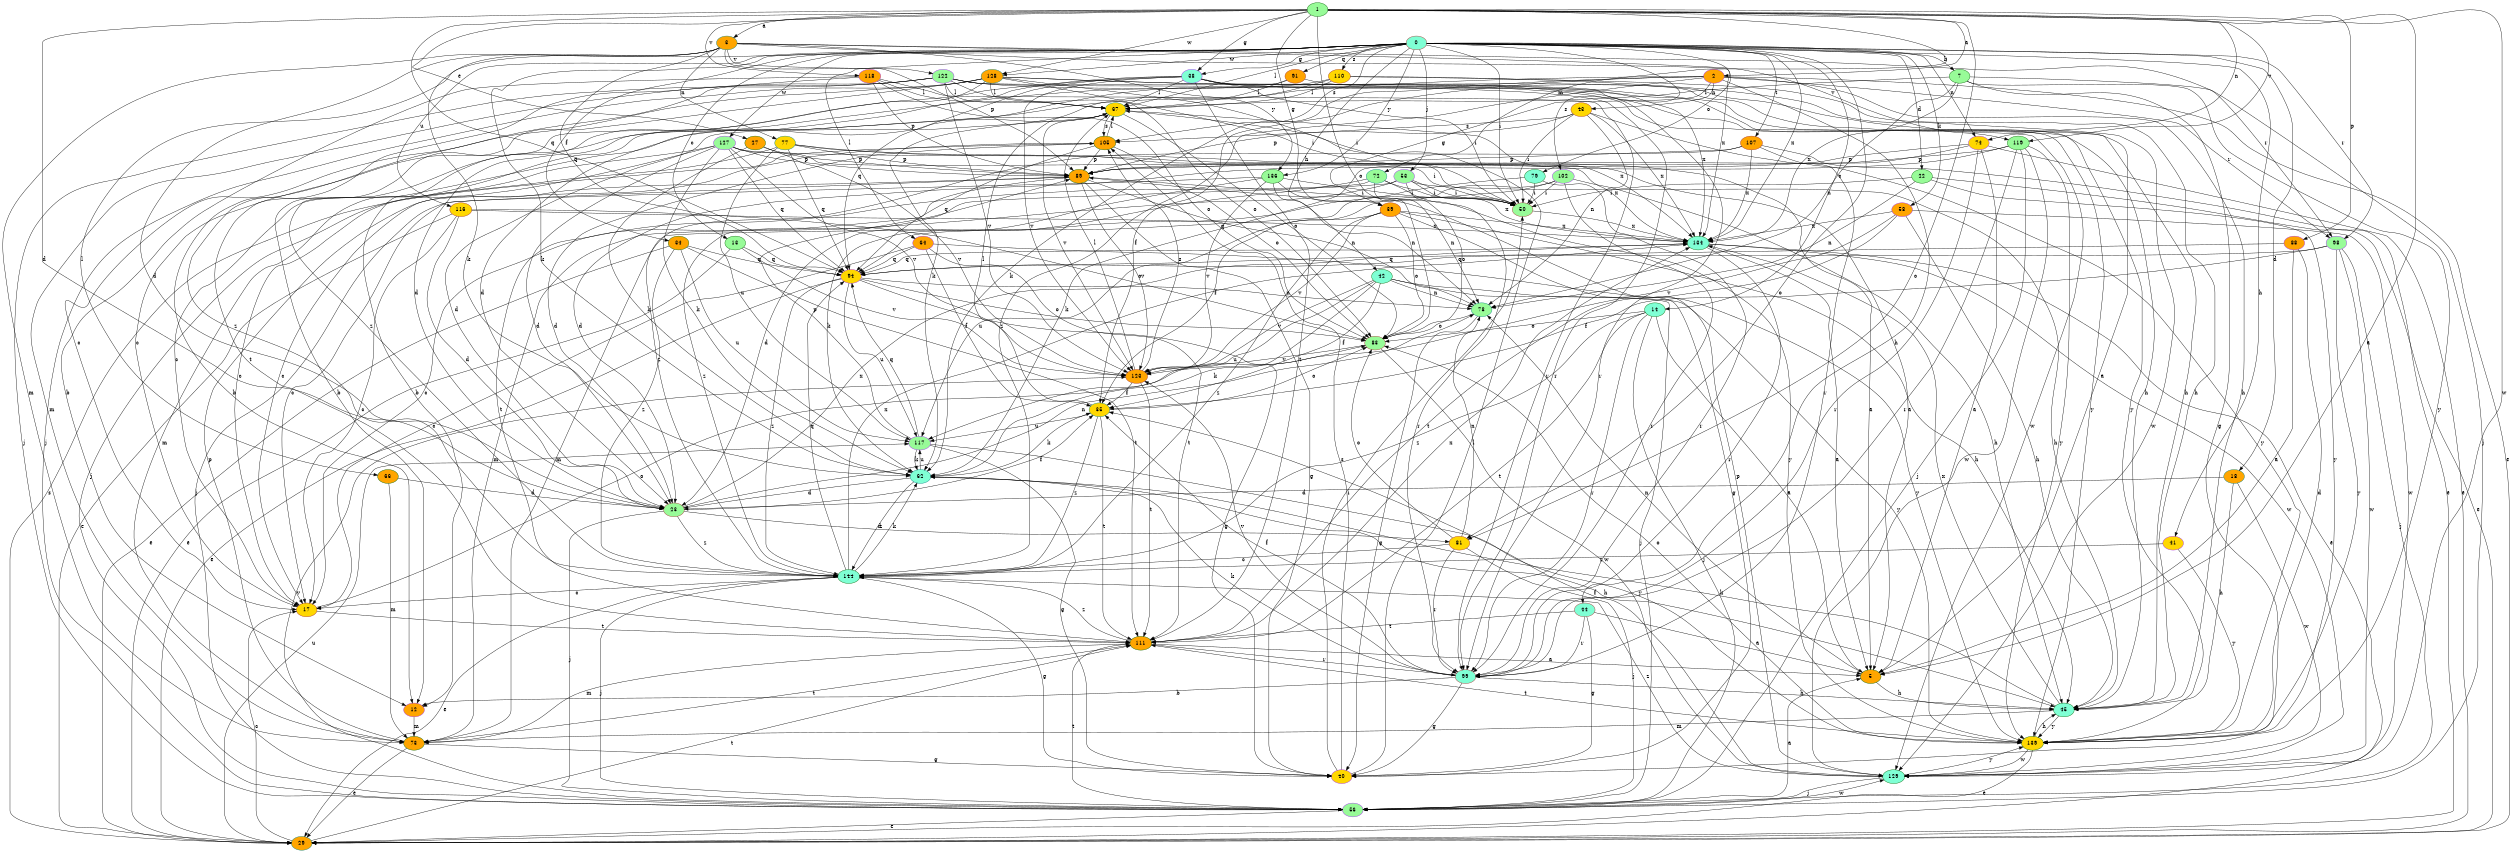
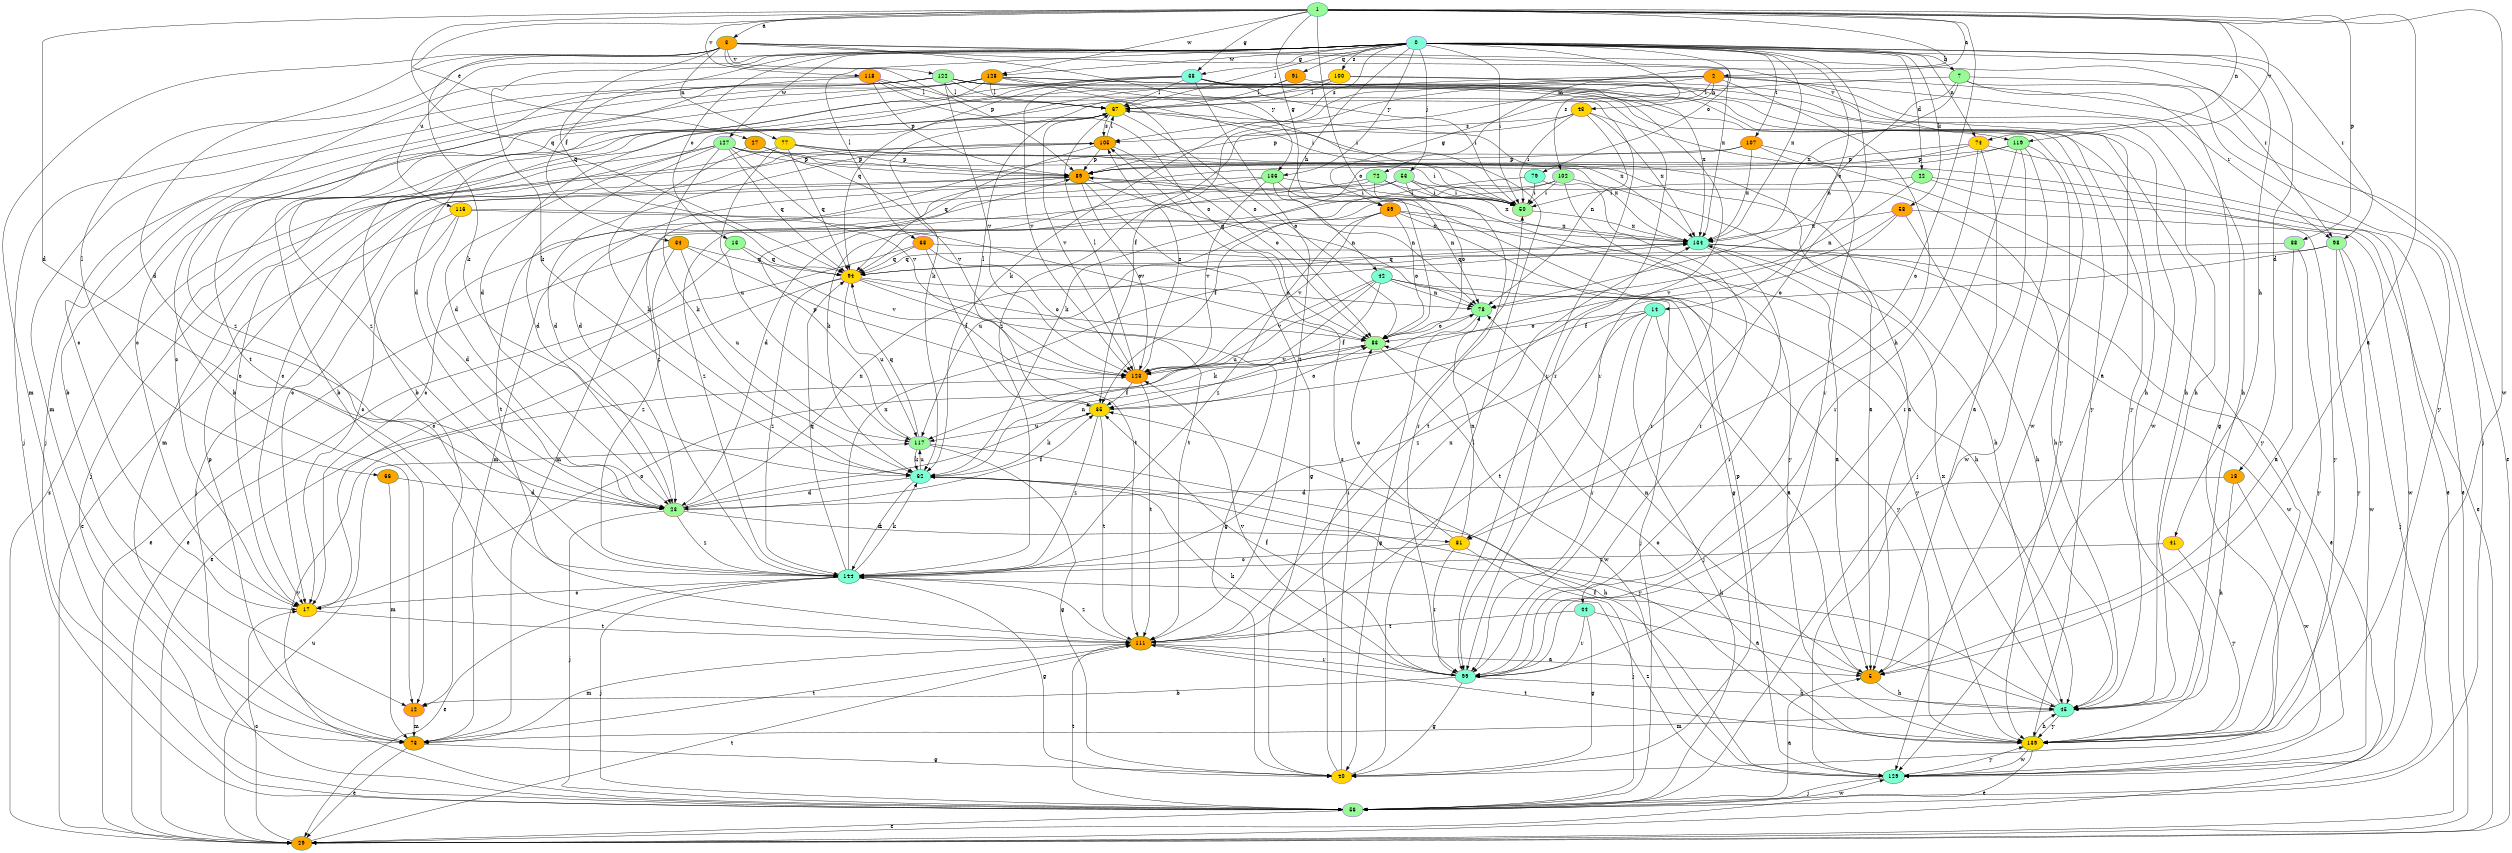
node "1": color darkgreen -> teal
node "0": color brown -> purple
node "110": label "110" -> "100"
node "64": label "64" -> "68"
node "88": fillcolor orange -> palegreen
edge "88" -> "139": label "d" -> "y"
